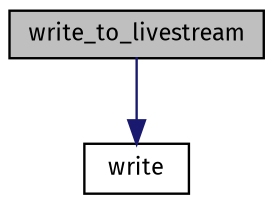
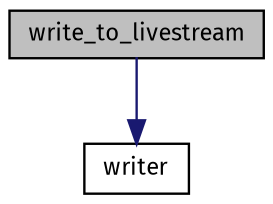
node "write": label "write" -> "writer"
